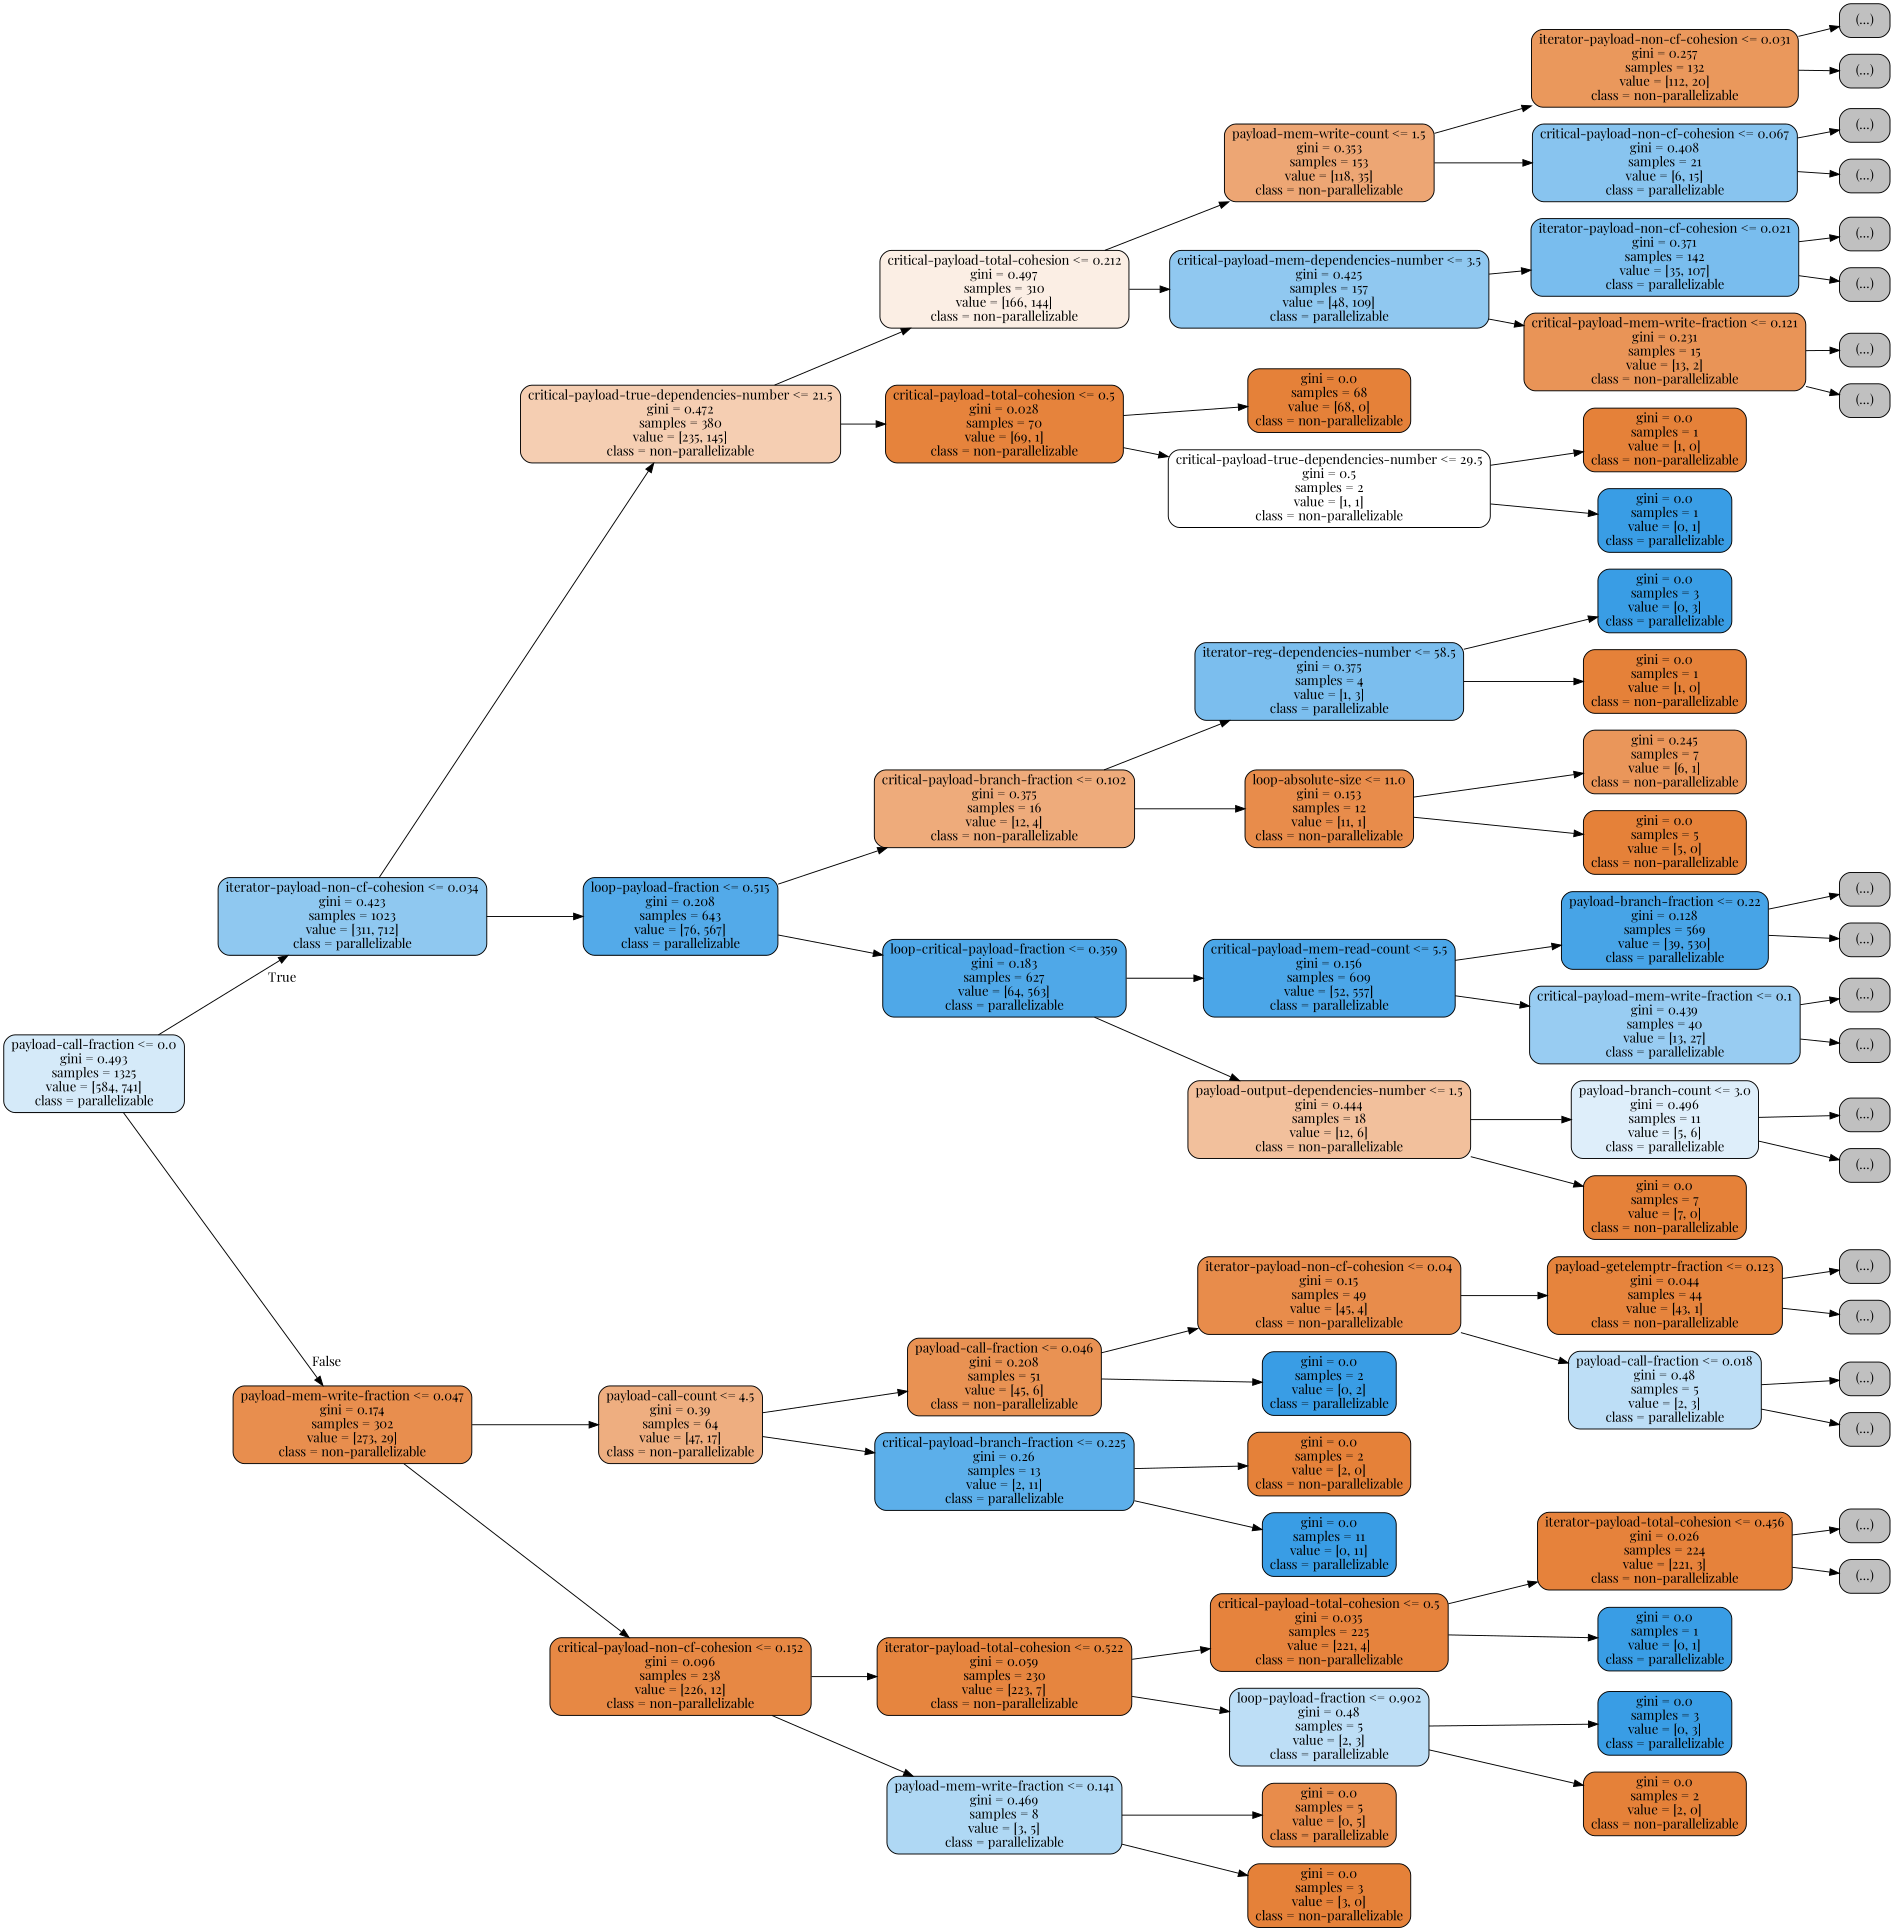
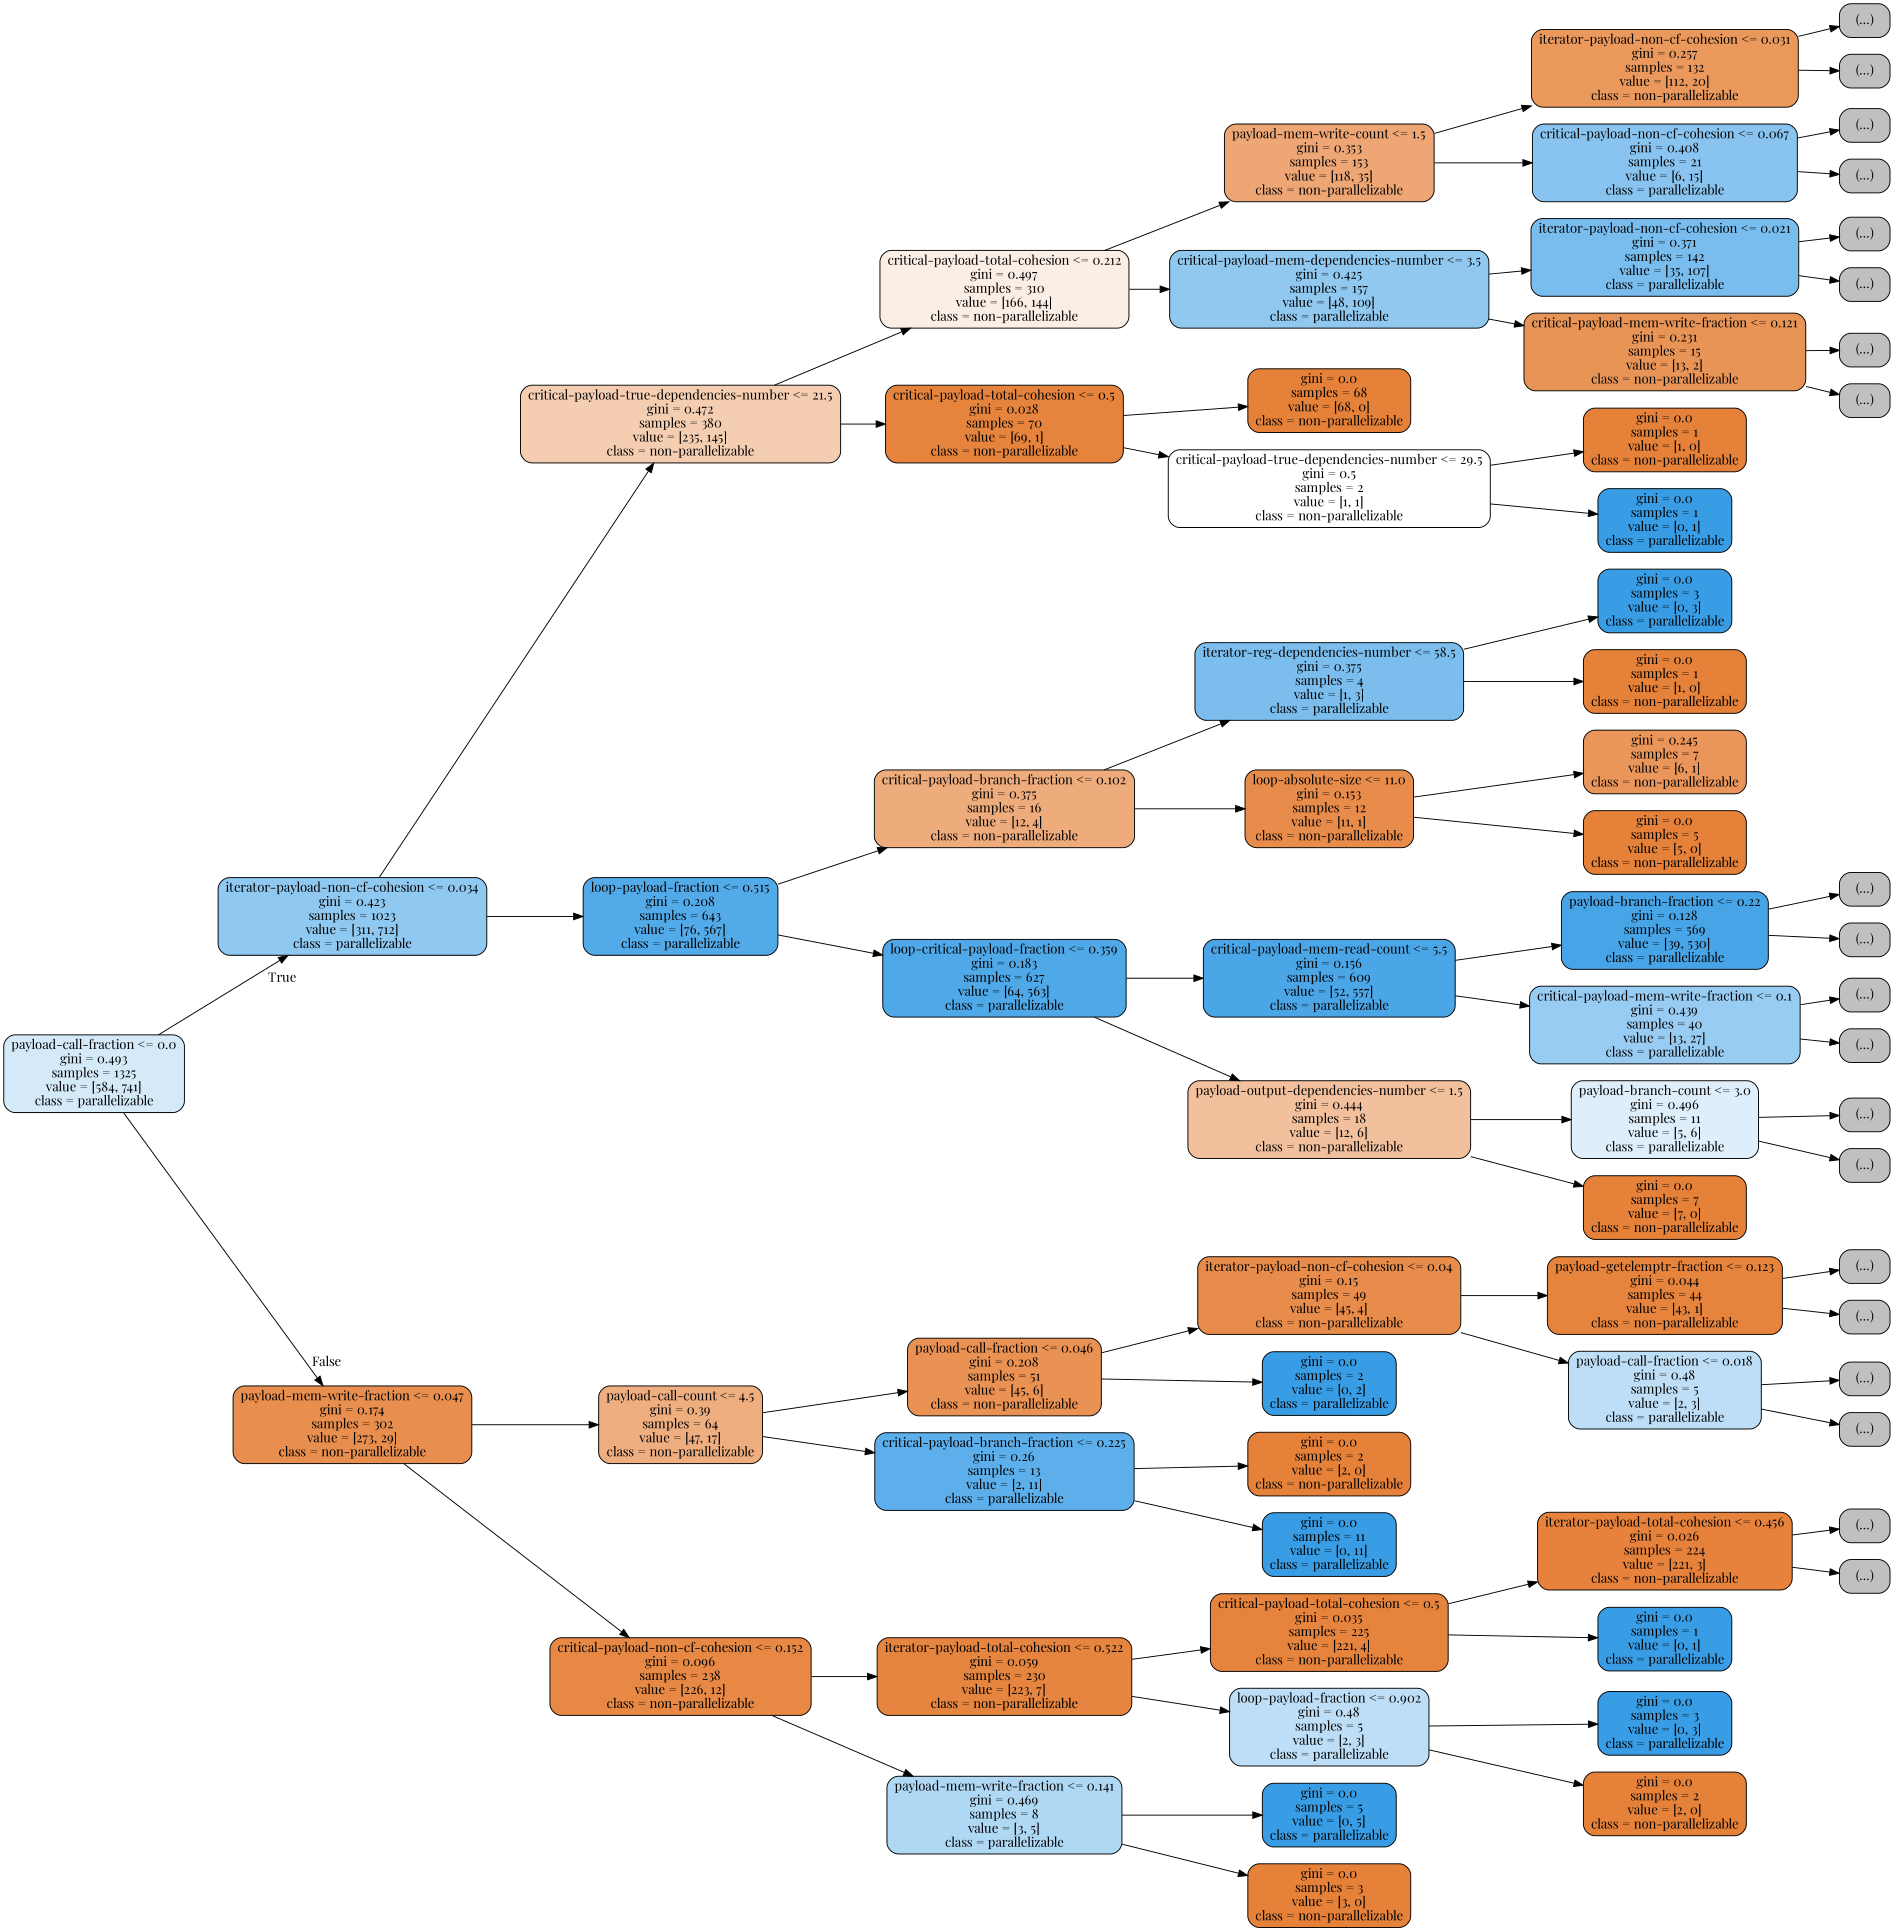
node "gini = 0.0 samples = 5 value = [0, 5] class = parallelizable": fillcolor #e58139e8 -> #399de5ff
